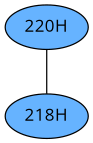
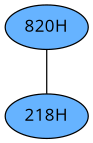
node "220H": label "220H" -> "820H"
